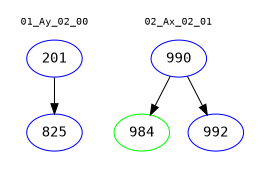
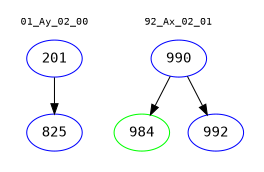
cluster "02_Ax_02_01": label "02_Ax_02_01" -> "92_Ax_02_01"
